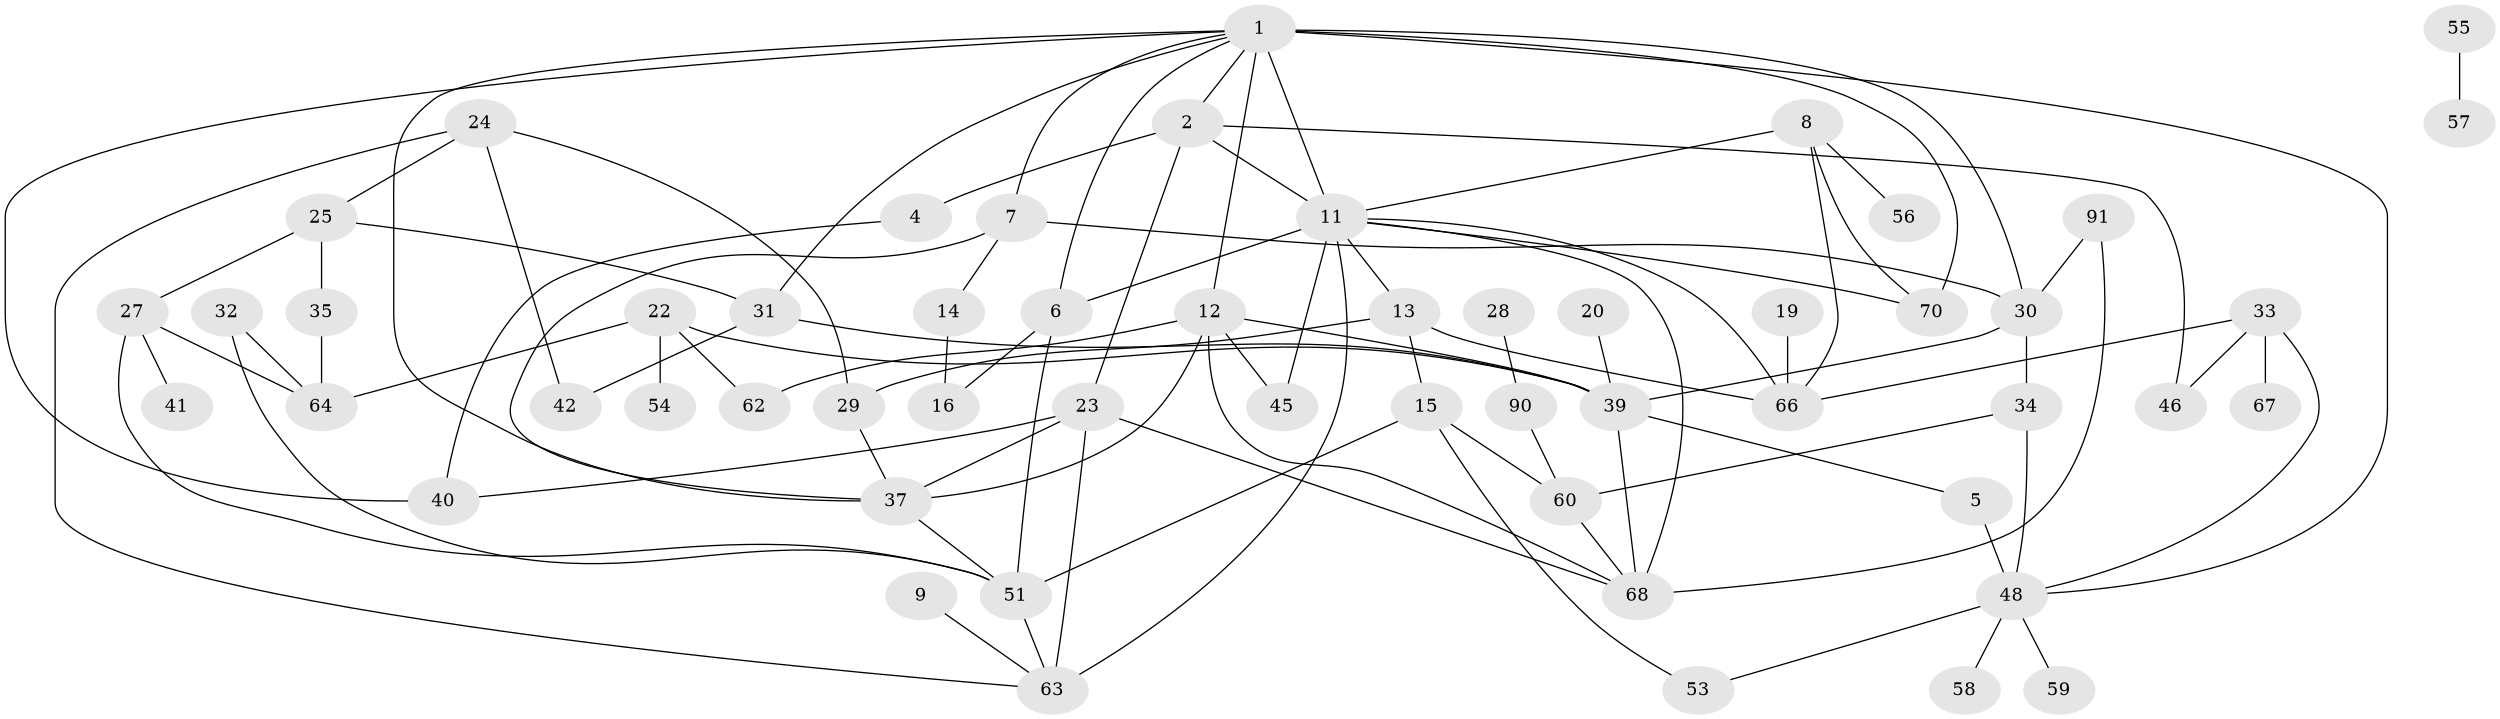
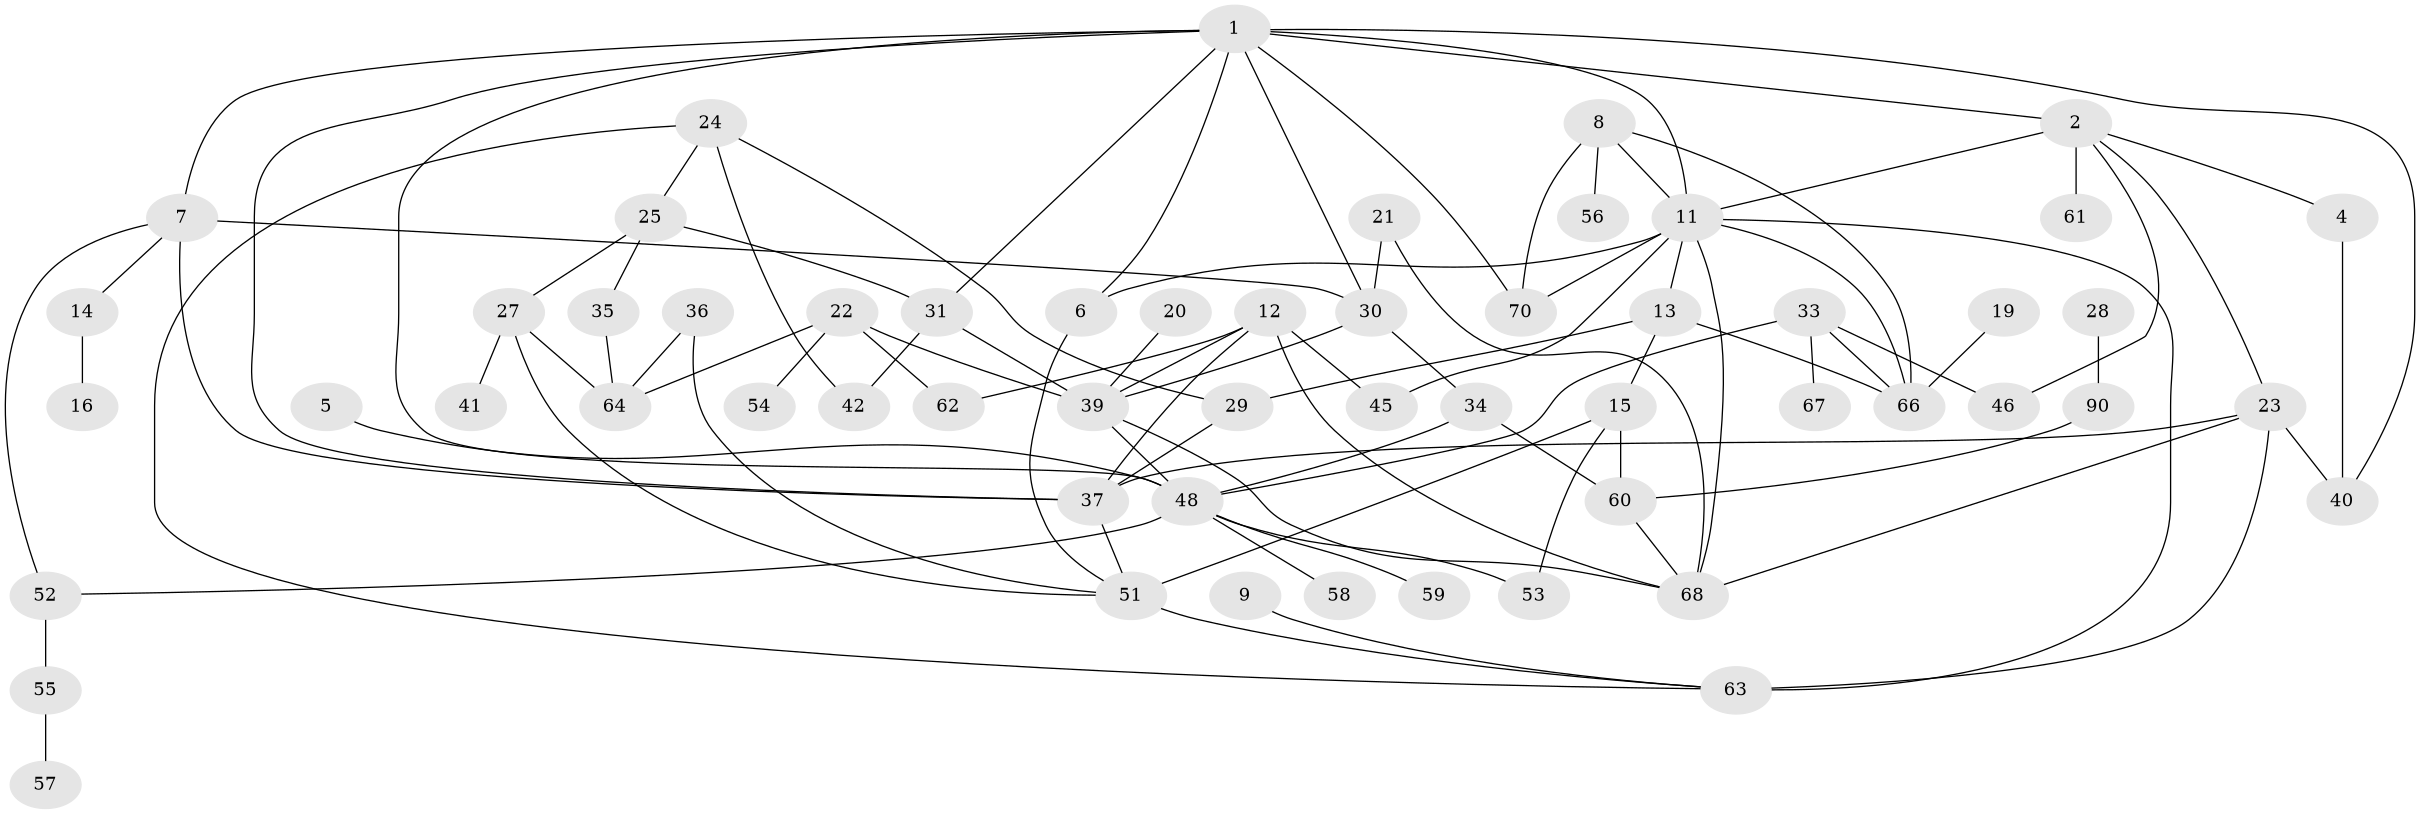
edge "1" -- "12": removed
node "61": added
node "91": label "91" -> "21"
node "32": label "32" -> "36"
edge "6" -- "16": removed
edge "39" -- "5": now "39" -- "48"
node "52": added
